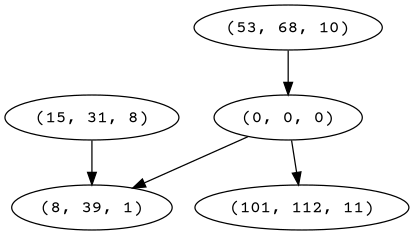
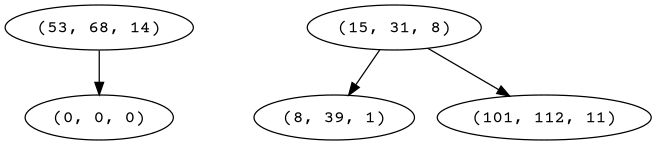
node "(53, 68, 10)": label "(53, 68, 10)" -> "(53, 68, 14)"
edge "(0, 0, 0)" -> "(101, 112, 11)": now "(15, 31, 8)" -> "(101, 112, 11)"
edge "(0, 0, 0)" -> "(8, 39, 1)": removed
